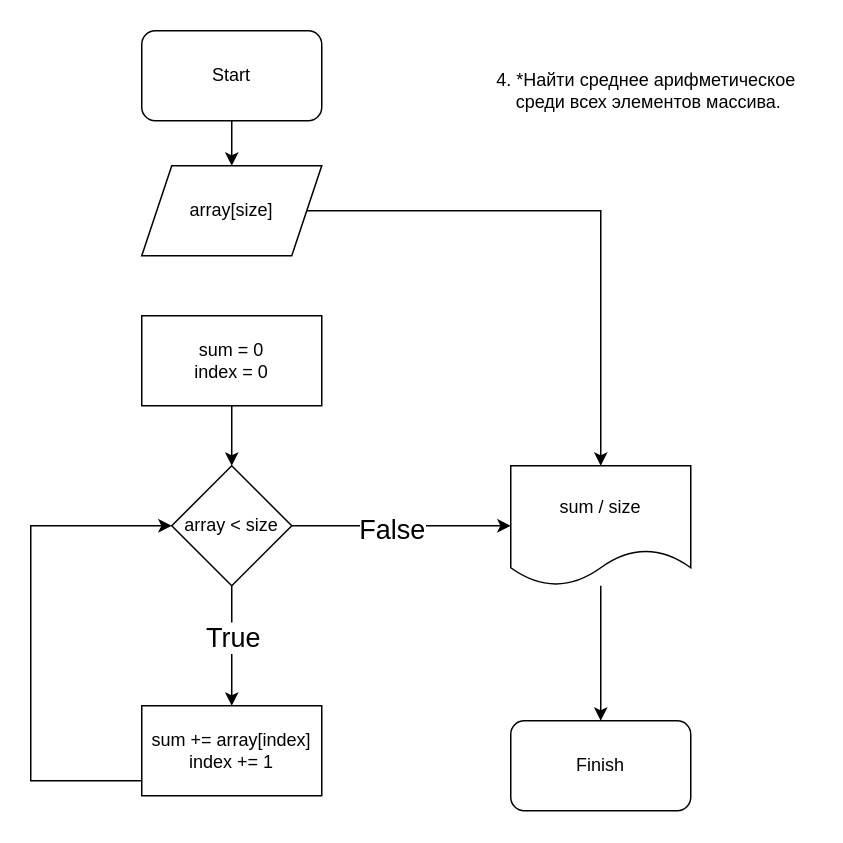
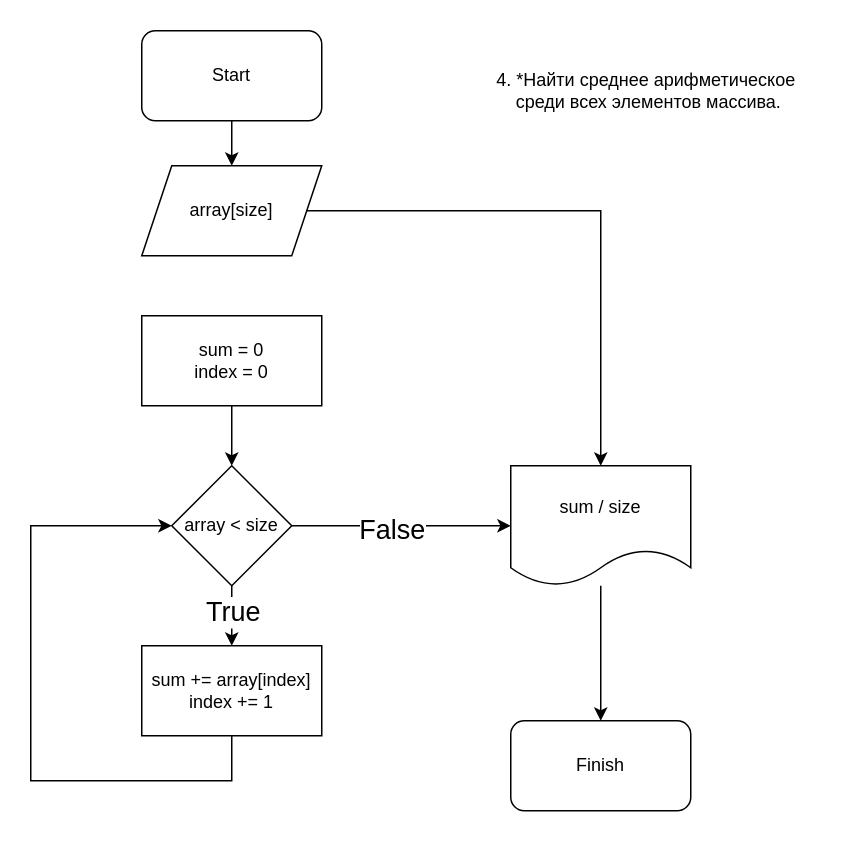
node "sum += array[index] index += 1": moved (232, 751) -> (232, 691)
